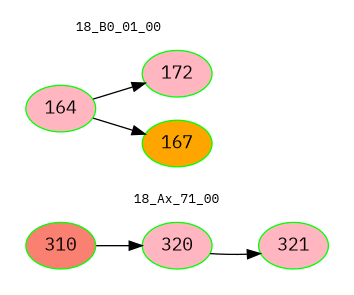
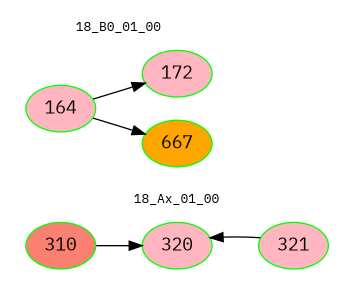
node "167": label "167" -> "667"
cluster "18_Ax_71_00": label "18_Ax_71_00" -> "18_Ax_01_00"
edge "320" -> "321": reversed
